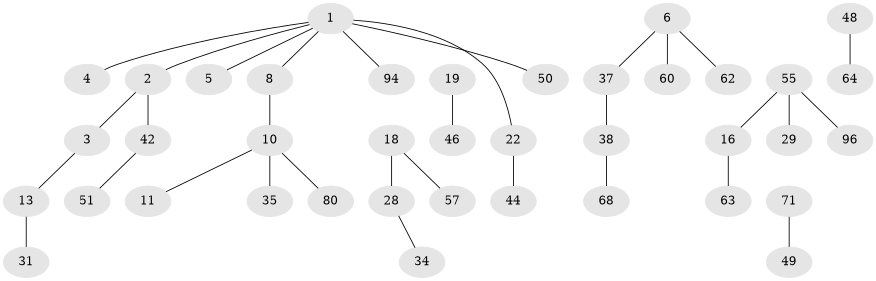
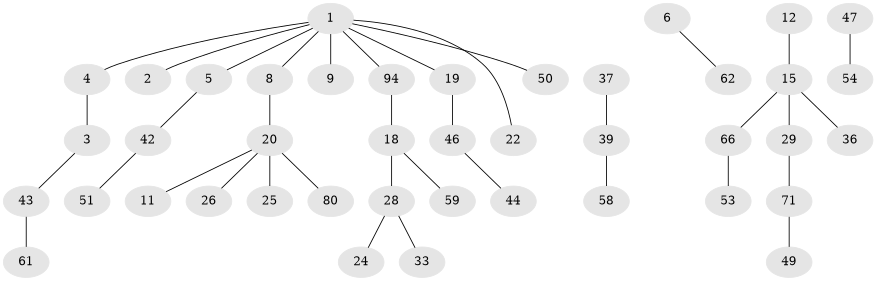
node "12": added
node "48": label "48" -> "47"
edge "1" -- "19": added
edge "6" -- "37": removed
node "9": added
node "60": removed
node "55": label "55" -> "15"
node "64": label "64" -> "54"
edge "2" -- "3": now "4" -- "3"
edge "2" -- "42": now "5" -- "42"
edge "94" -- "18": added
node "10": label "10" -> "20"
node "38": label "38" -> "39"
node "16": label "16" -> "66"
node "96": label "96" -> "36"
edge "22" -- "44": now "46" -- "44"
edge "29" -- "71": added
node "13": label "13" -> "43"
node "26": added
node "35": label "35" -> "25"
node "57": label "57" -> "59"
node "68": label "68" -> "58"
node "63": label "63" -> "53"
node "31": label "31" -> "61"
node "24": added
node "34": label "34" -> "33"
